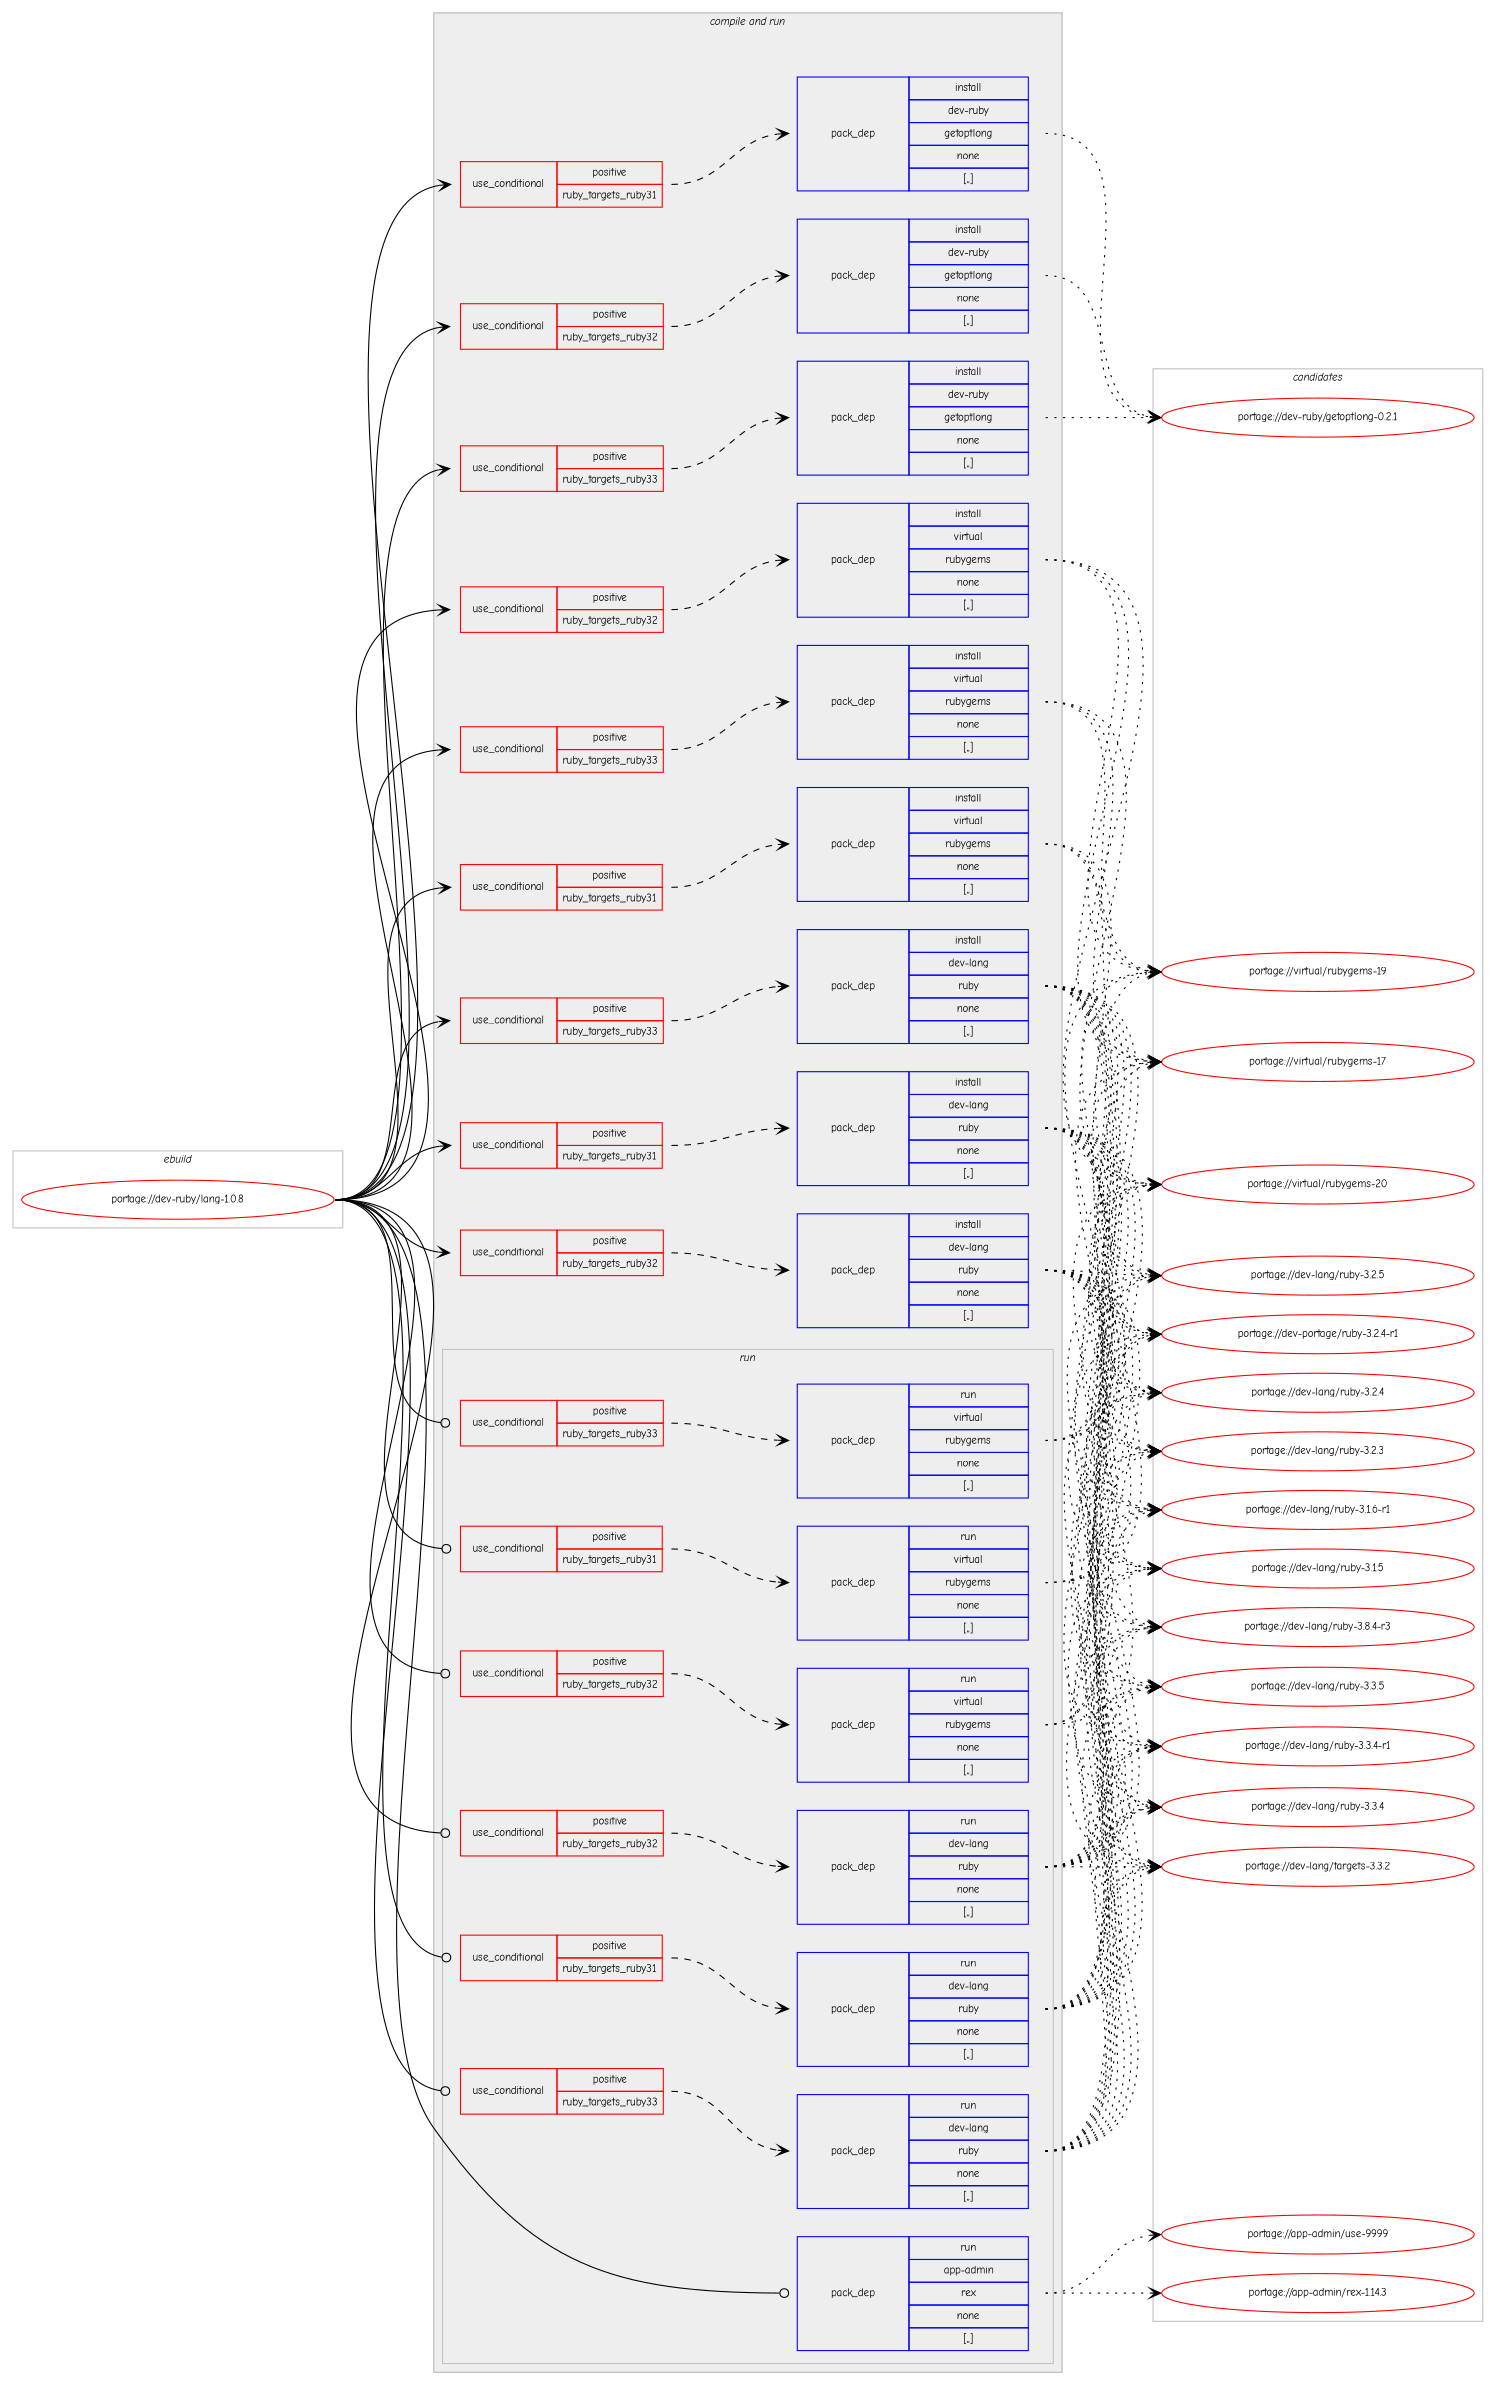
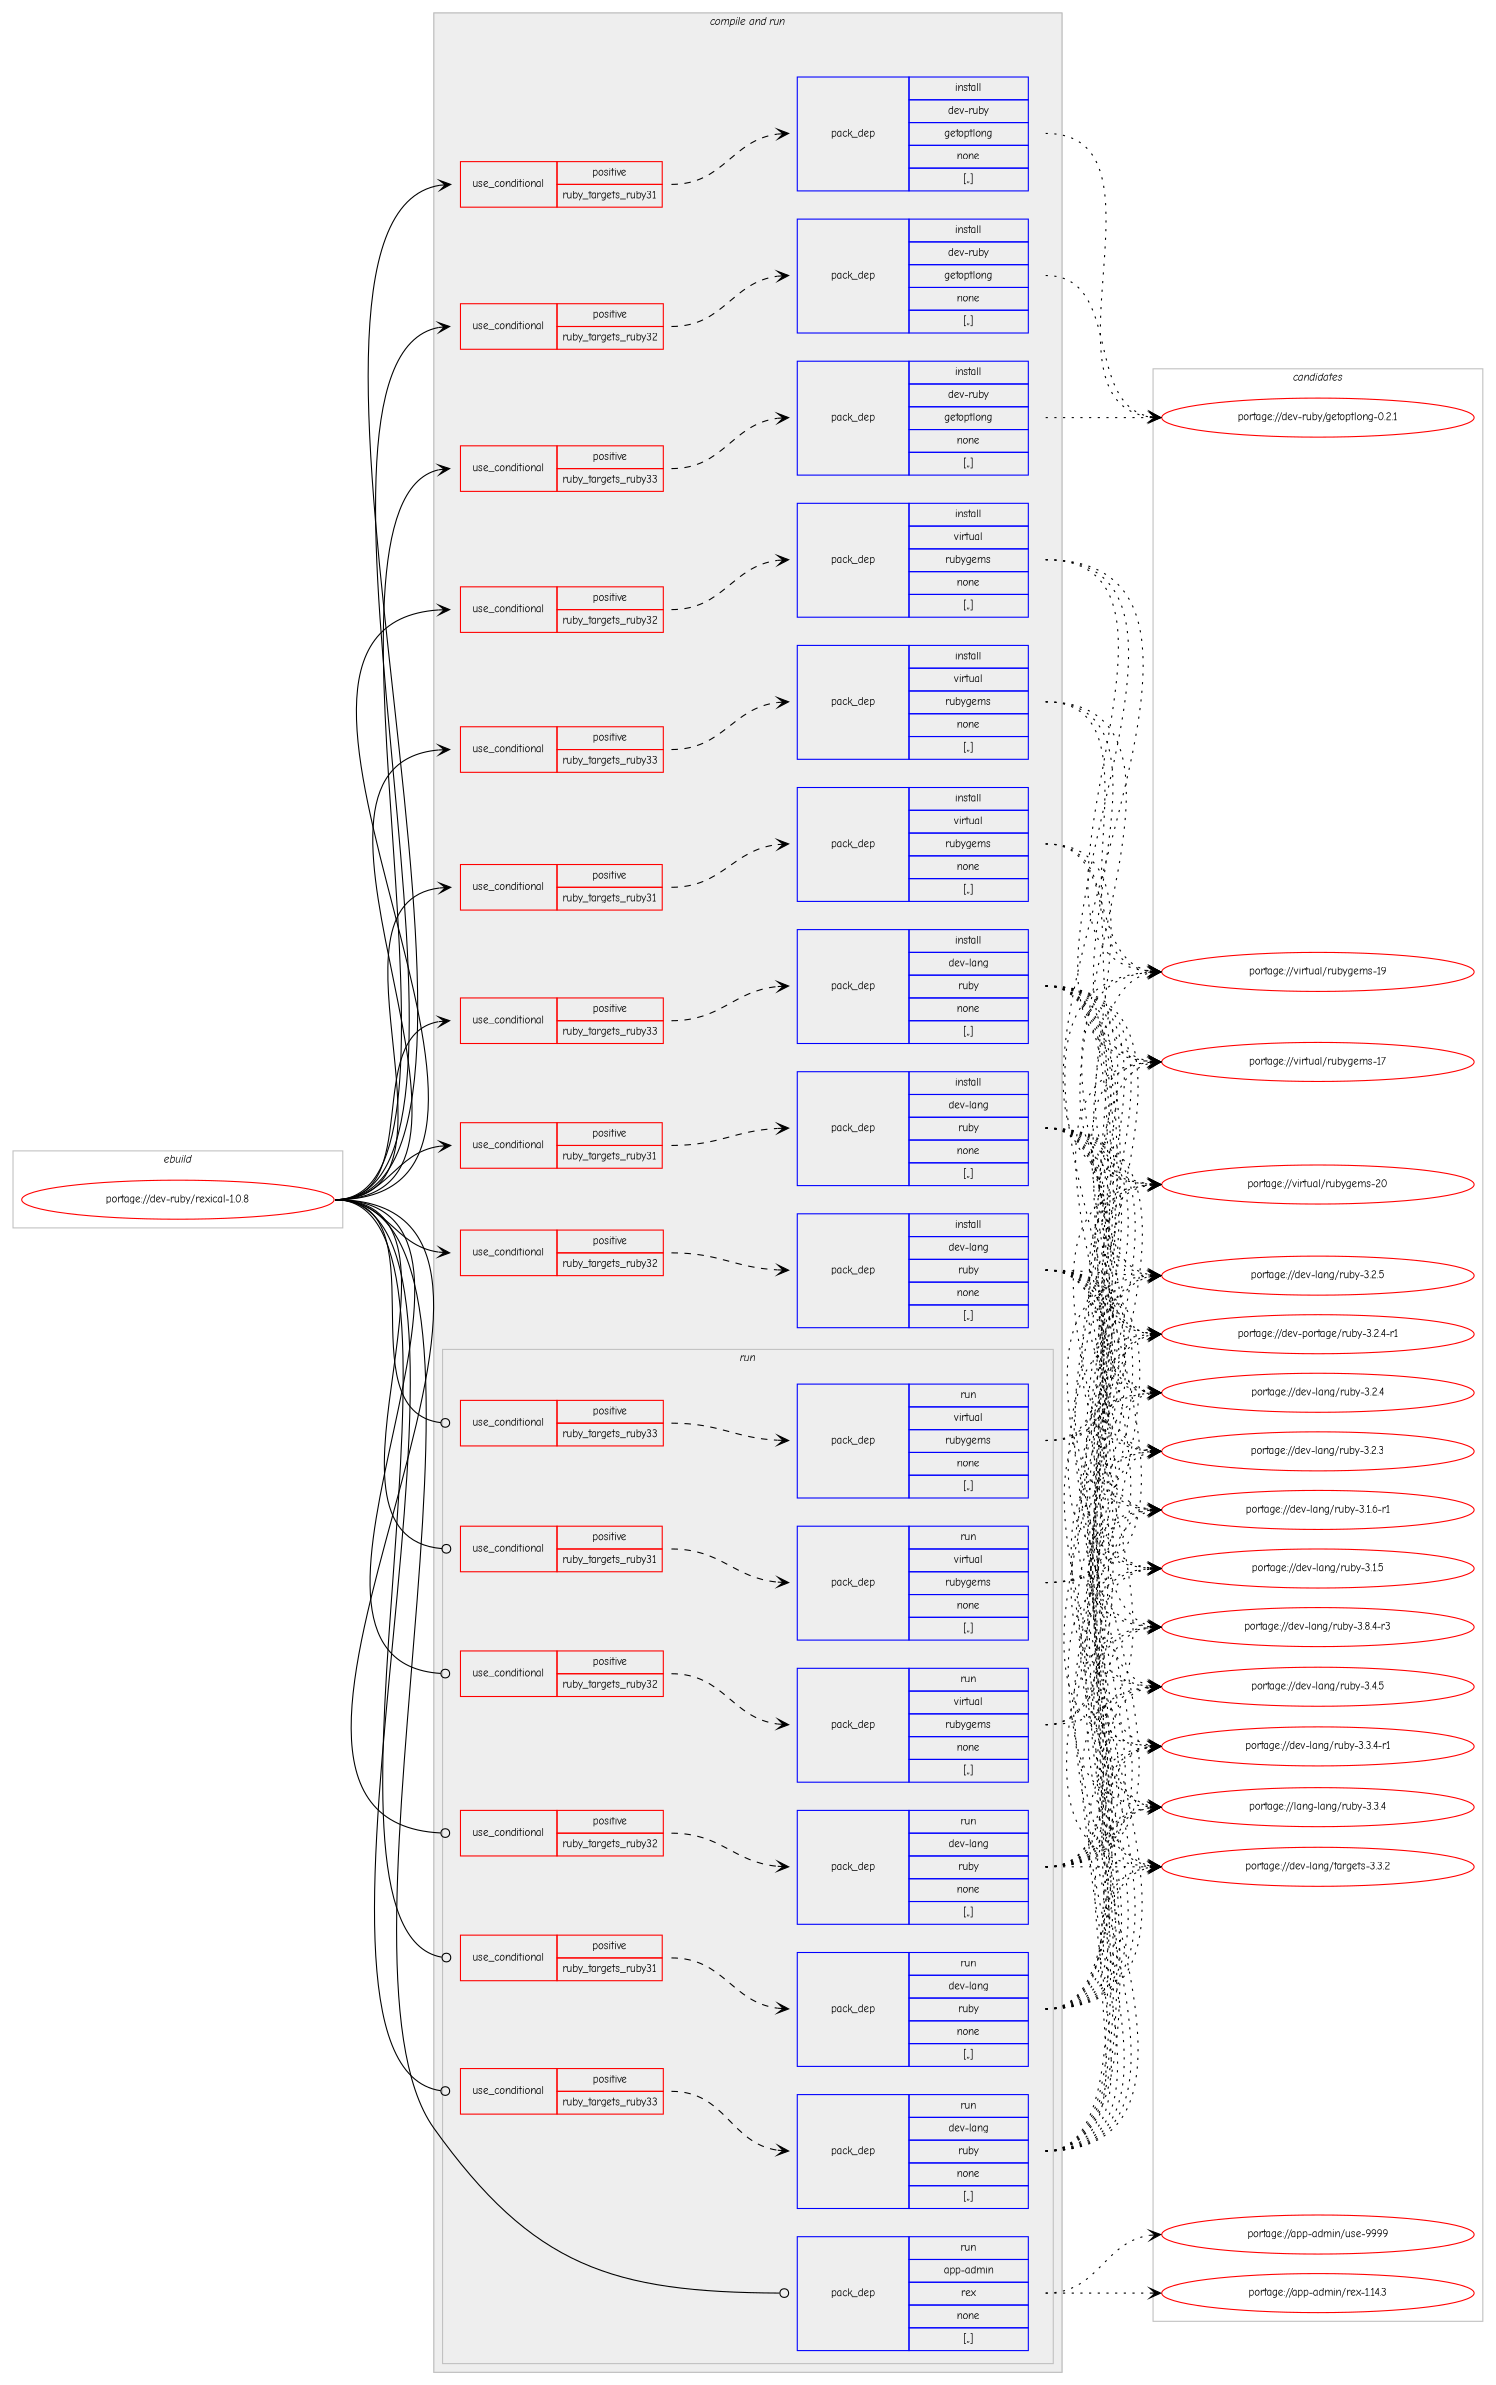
node "portage://dev-ruby/lang-1.0.8": label "portage://dev-ruby/lang-1.0.8" -> "portage://dev-ruby/rexical-1.0.8"
node "portage://dev-lang/ruby-3.3.5": label "portage://dev-lang/ruby-3.3.5" -> "portage://dev-lang/ruby-3.4.5"
node "portage://dev-lang/ruby-3.3.4": label "portage://dev-lang/ruby-3.3.4" -> "portage://lang-lang/ruby-3.3.4"
